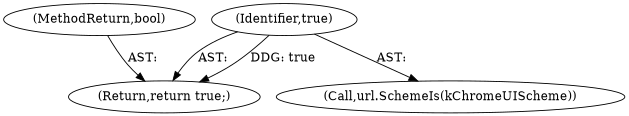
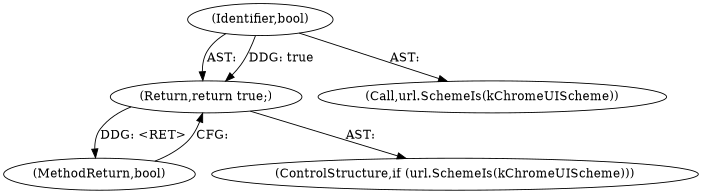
node "(Identifier,true)": label "(Identifier,true)" -> "(Identifier,bool)"
edge "(MethodReturn,bool)" -> "(Return,return true;)": label "AST: " -> "CFG: "
edge "(Return,return true;)" -> "(MethodReturn,bool)": added, label "DDG: <RET>"
node "(ControlStructure,if (url.SchemeIs(kChromeUIScheme)))": added
